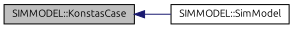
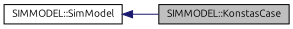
edge "SIMMODEL::SimModel" -> "SIMMODEL::KonstasCase": reversed
